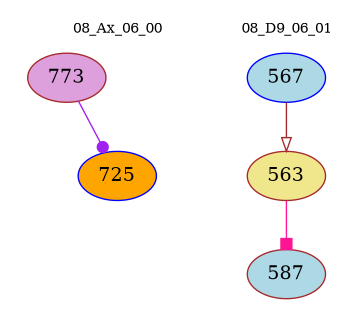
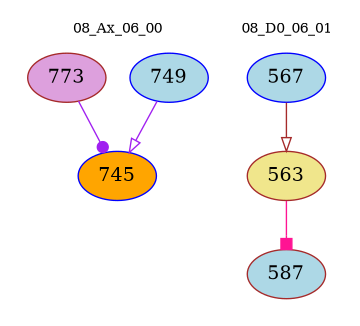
cluster "08_D9_06_01": label "08_D9_06_01" -> "08_D0_06_01"
node "749": added
node "725": label "725" -> "745"
